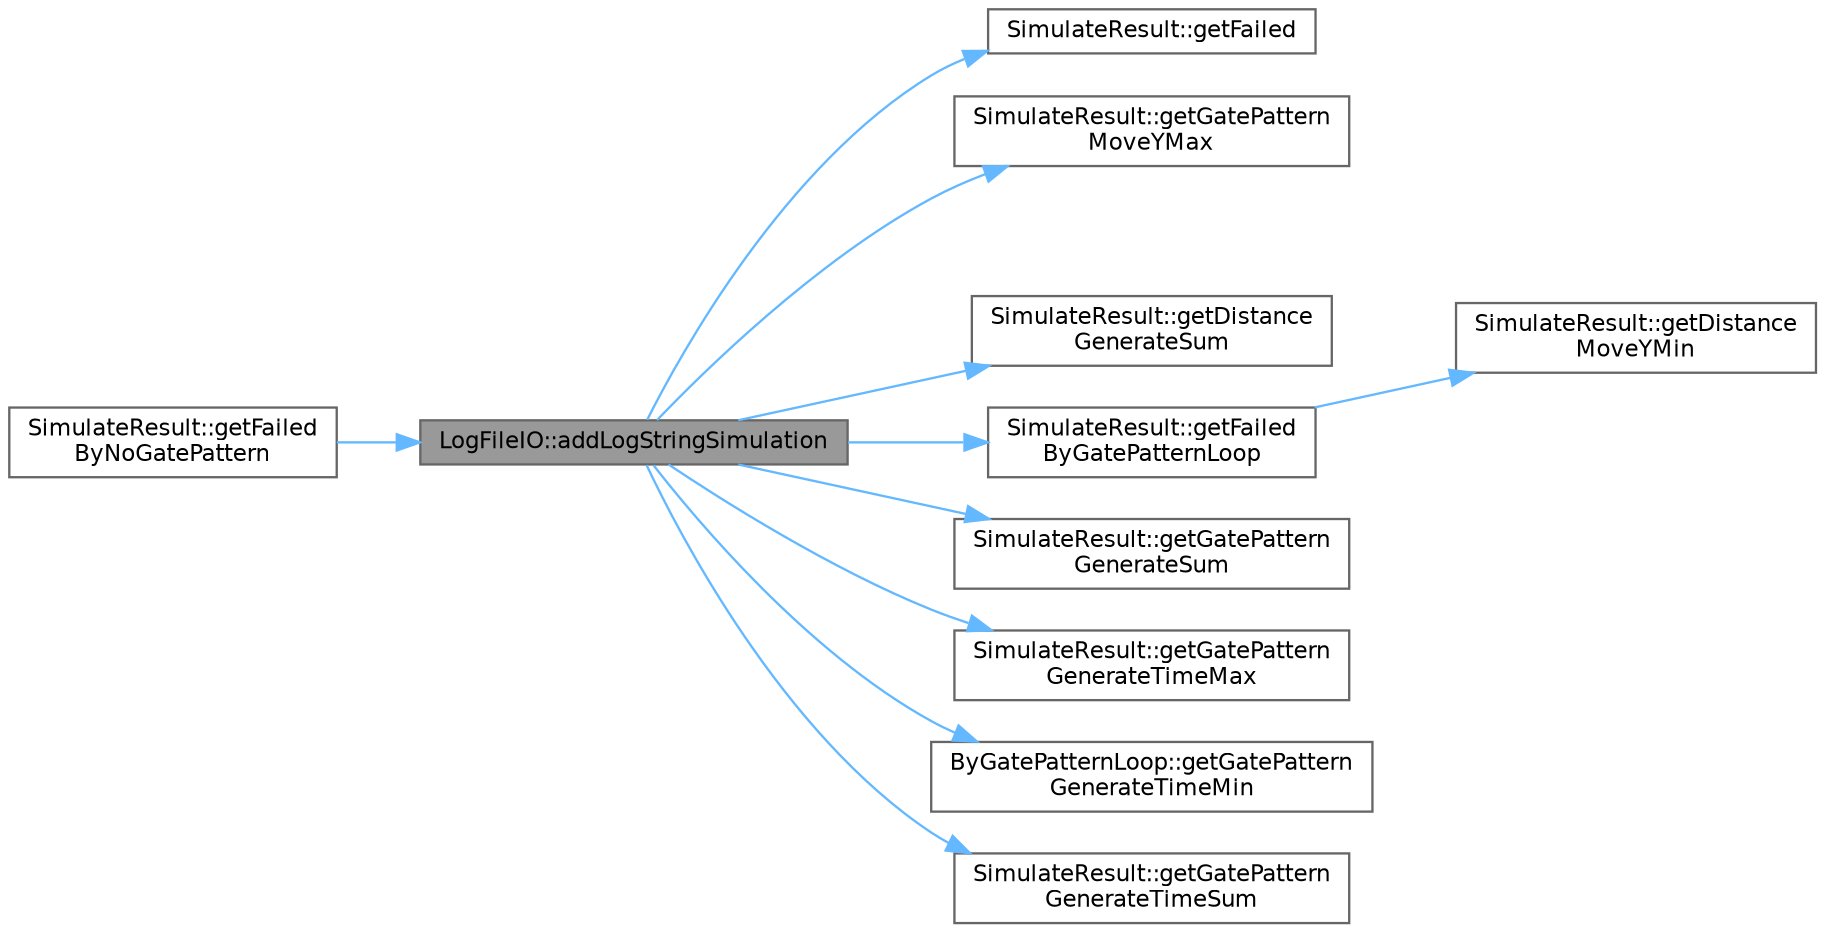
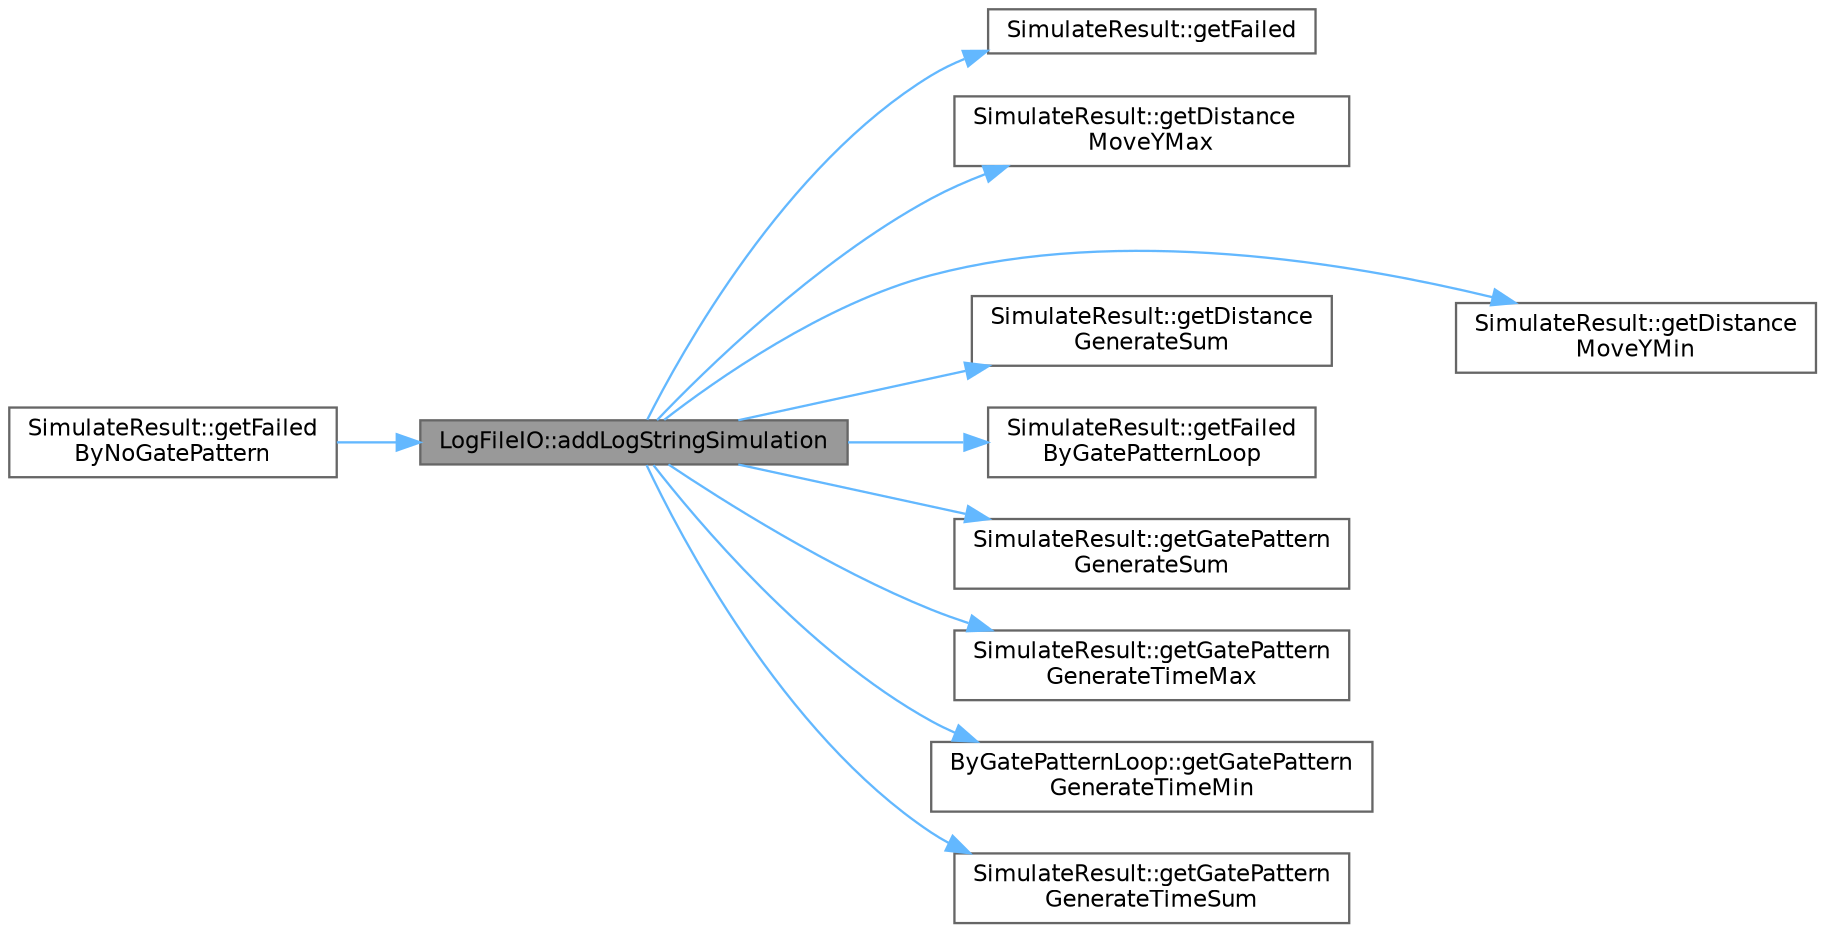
node "SimulateResult::getGatePattern MoveYMax": label "SimulateResult::getGatePattern MoveYMax" -> "SimulateResult::getDistance MoveYMax"
edge "SimulateResult::getFailed ByGatePatternLoop" -> "SimulateResult::getDistance MoveYMin": now "LogFileIO::addLogStringSimulation" -> "SimulateResult::getDistance MoveYMin"
